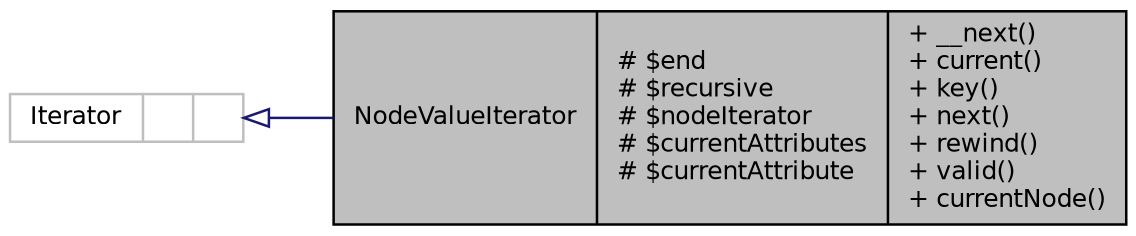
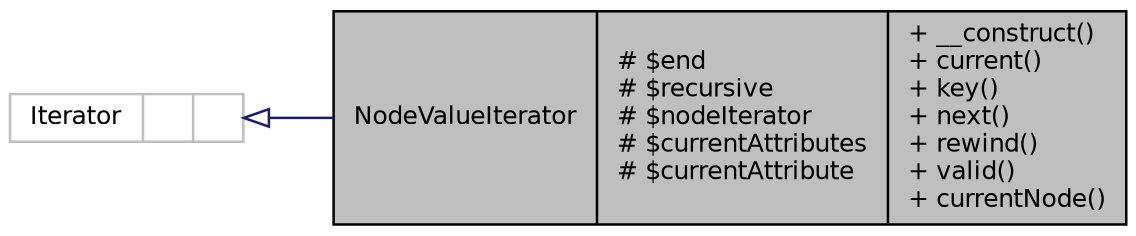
node "NodeValueIterator": text "+ __next()" -> "+ __construct()"
